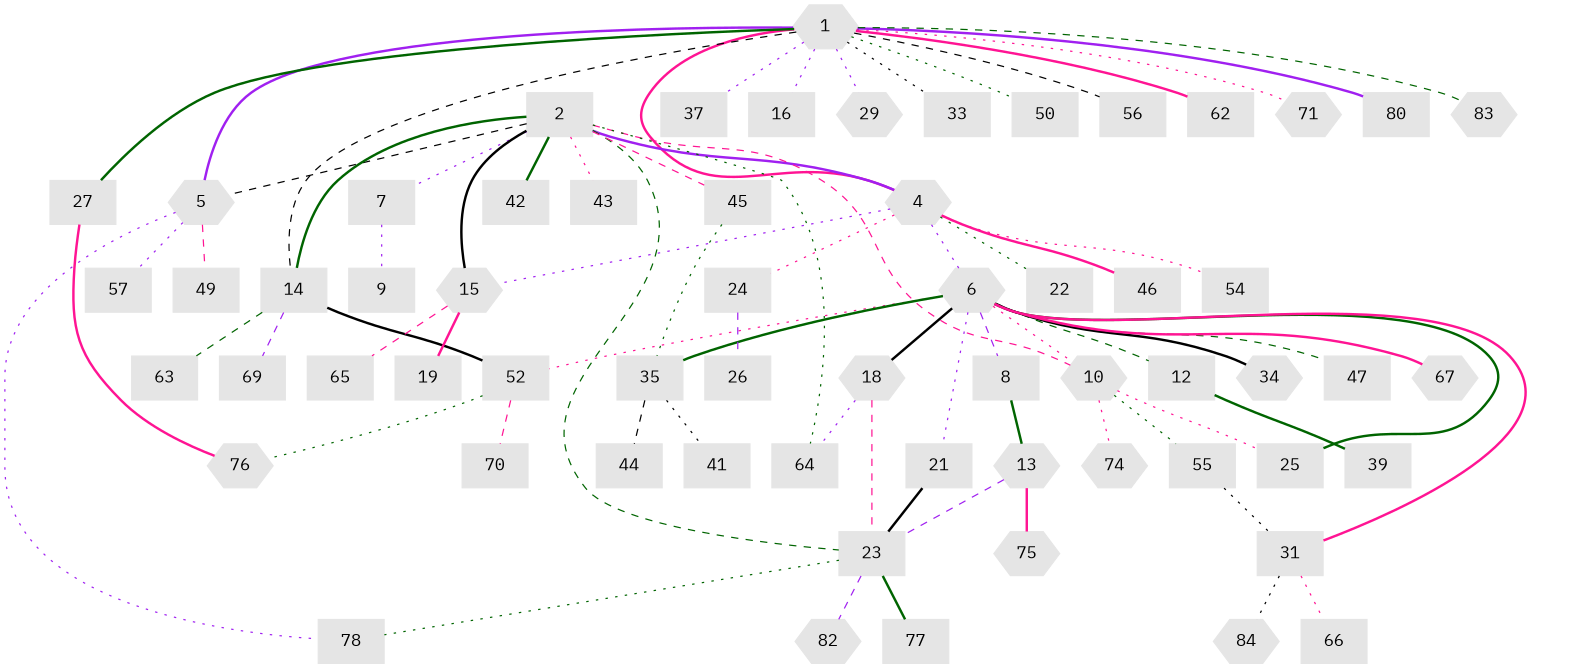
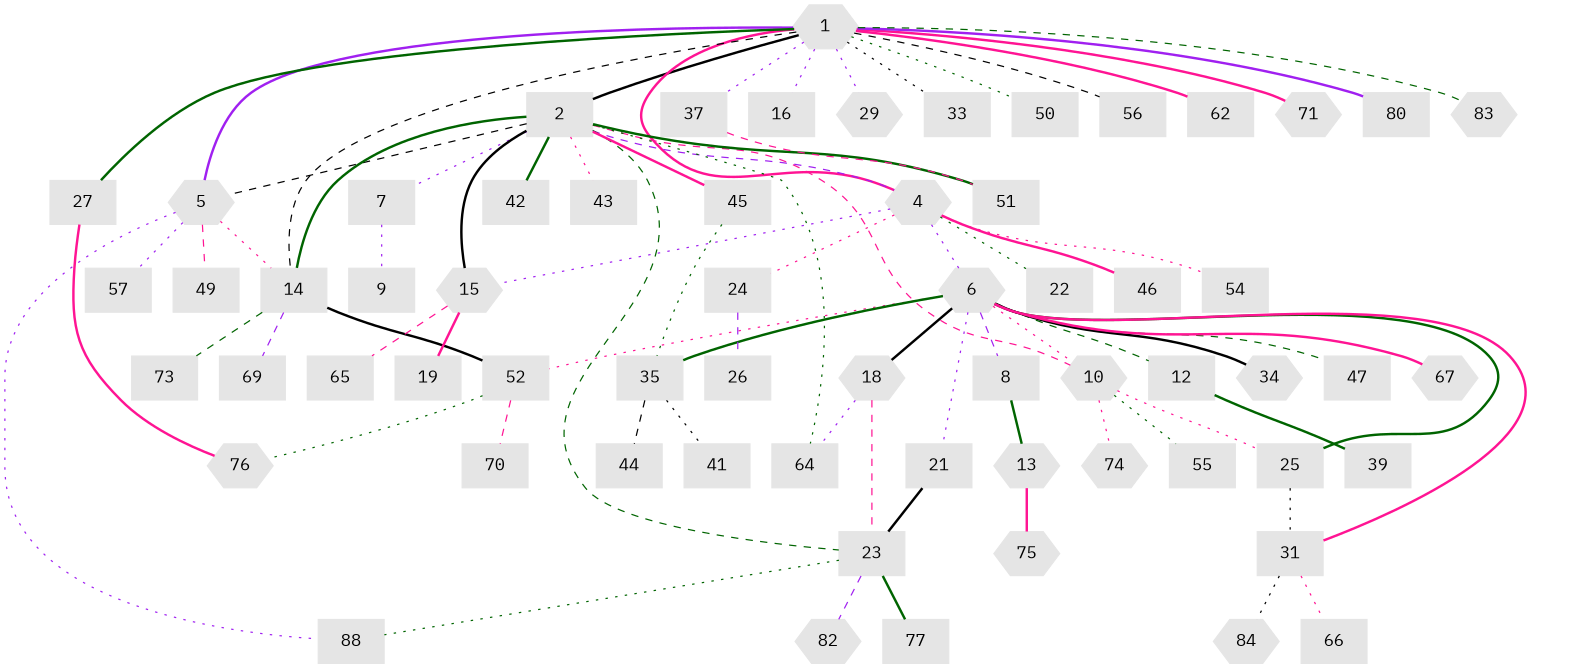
edge "1" -- "71": style dotted -> bold
edge "1" -- "2": added
edge "2" -- "45": style dashed -> bold
edge "2" -- "4": style bold -> dashed
node "51": added
edge "5" -- "14": added
node "63": label "63" -> "73"
edge "13" -- "23": removed
edge "55" -- "31": now "25" -- "31"
node "78": label "78" -> "88"
